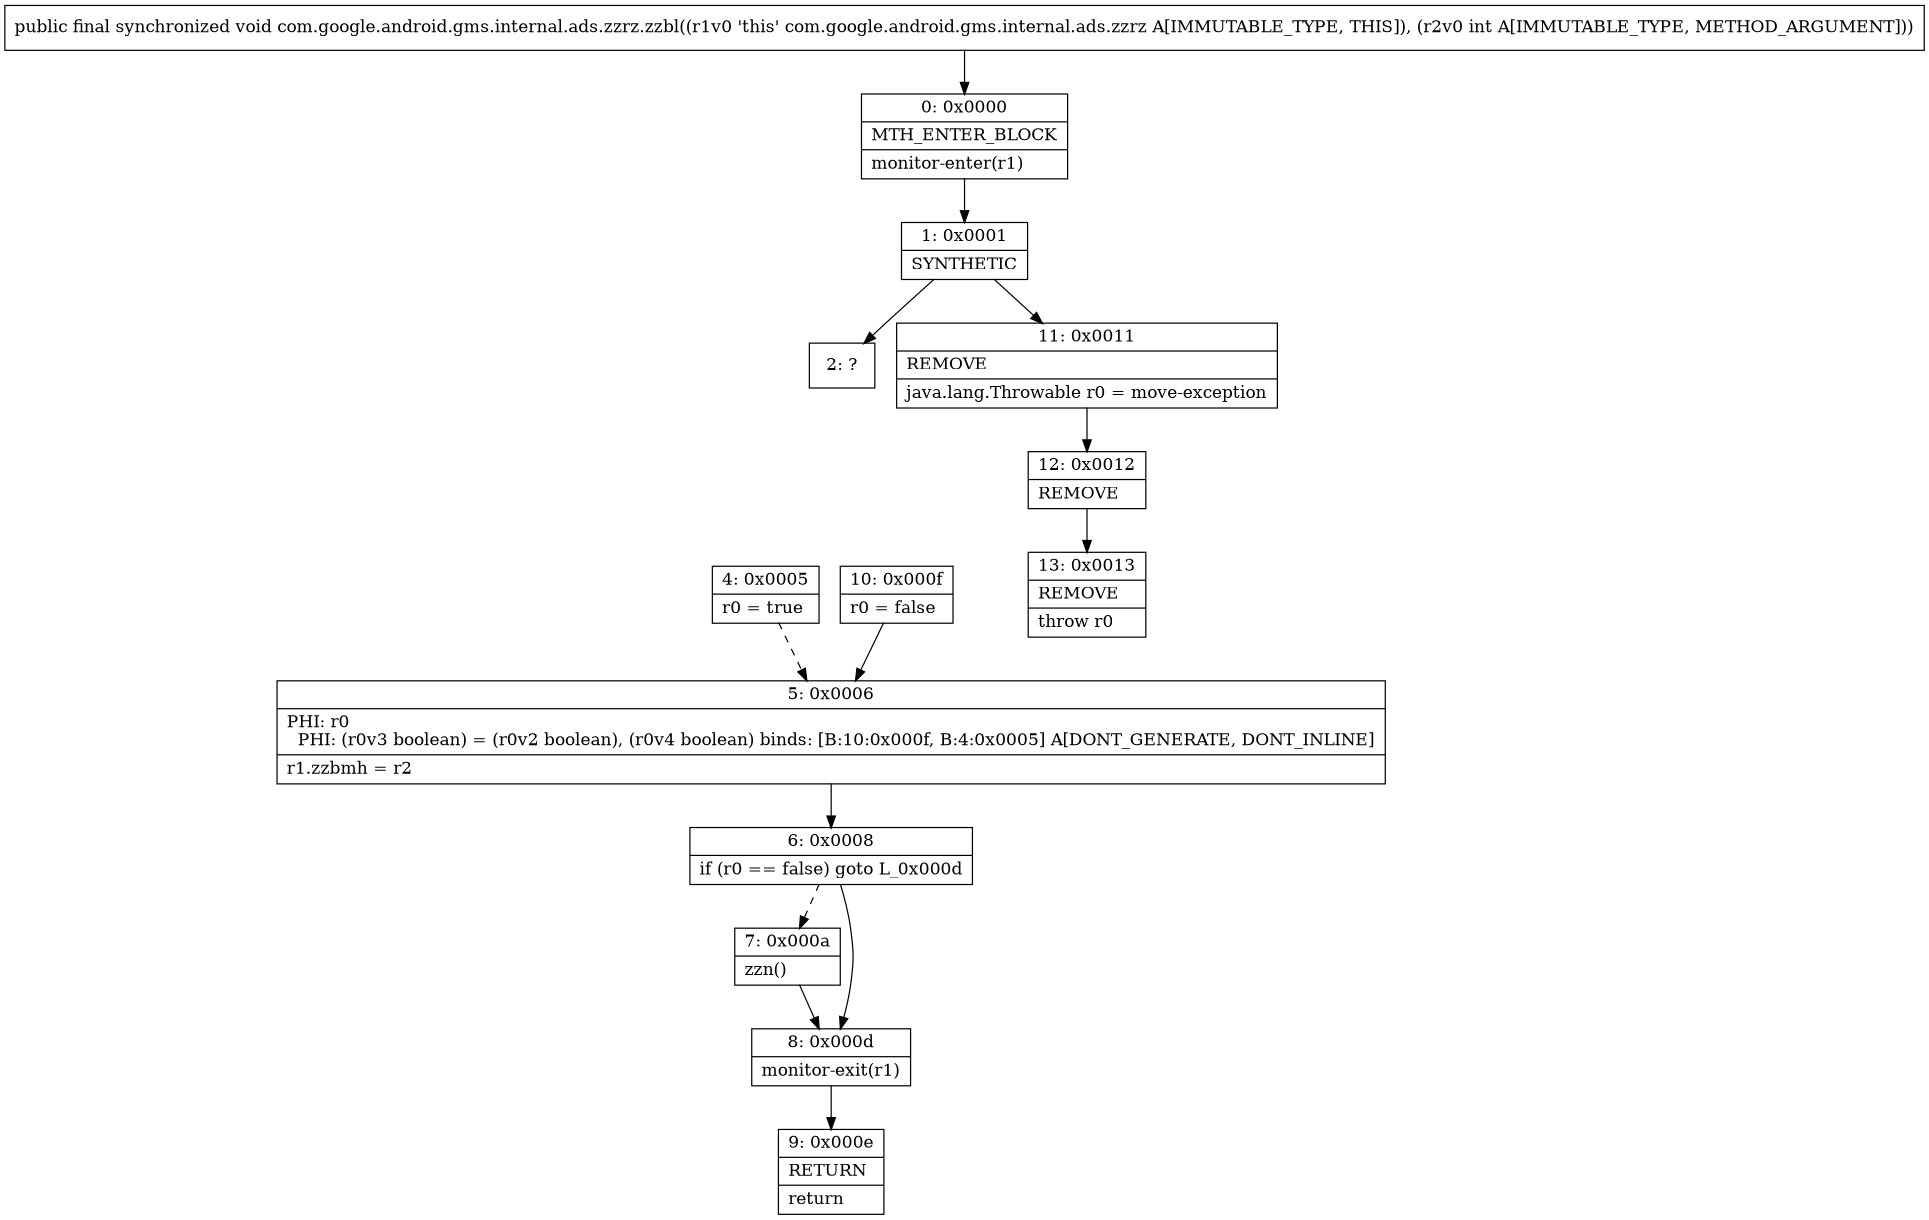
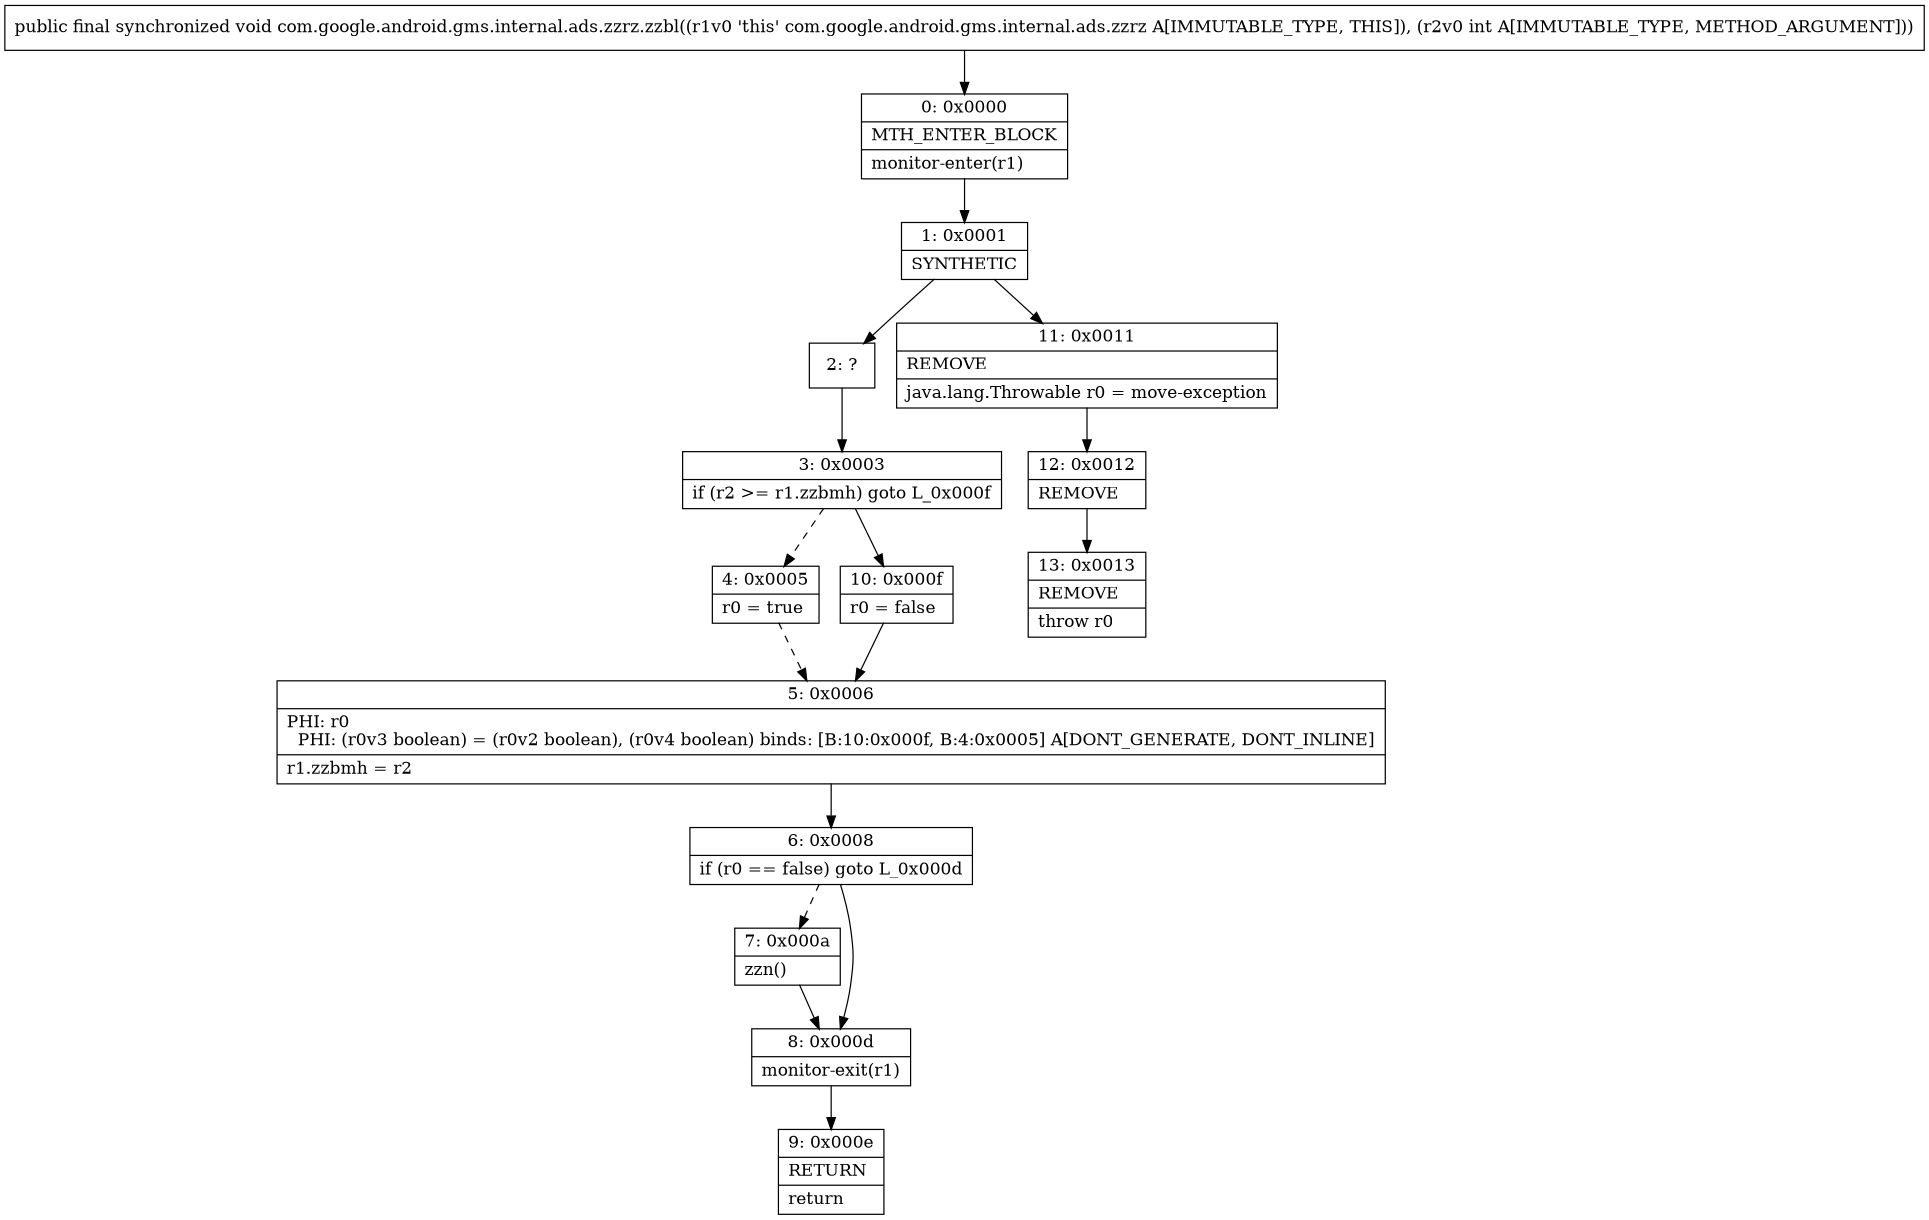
node "3: 0x0003": added
